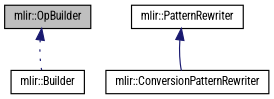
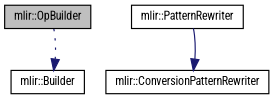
edge "mlir::Builder" -> "mlir::OpBuilder": reversed
edge "mlir::ConversionPatternRewriter" -> "mlir::PatternRewriter": reversed
